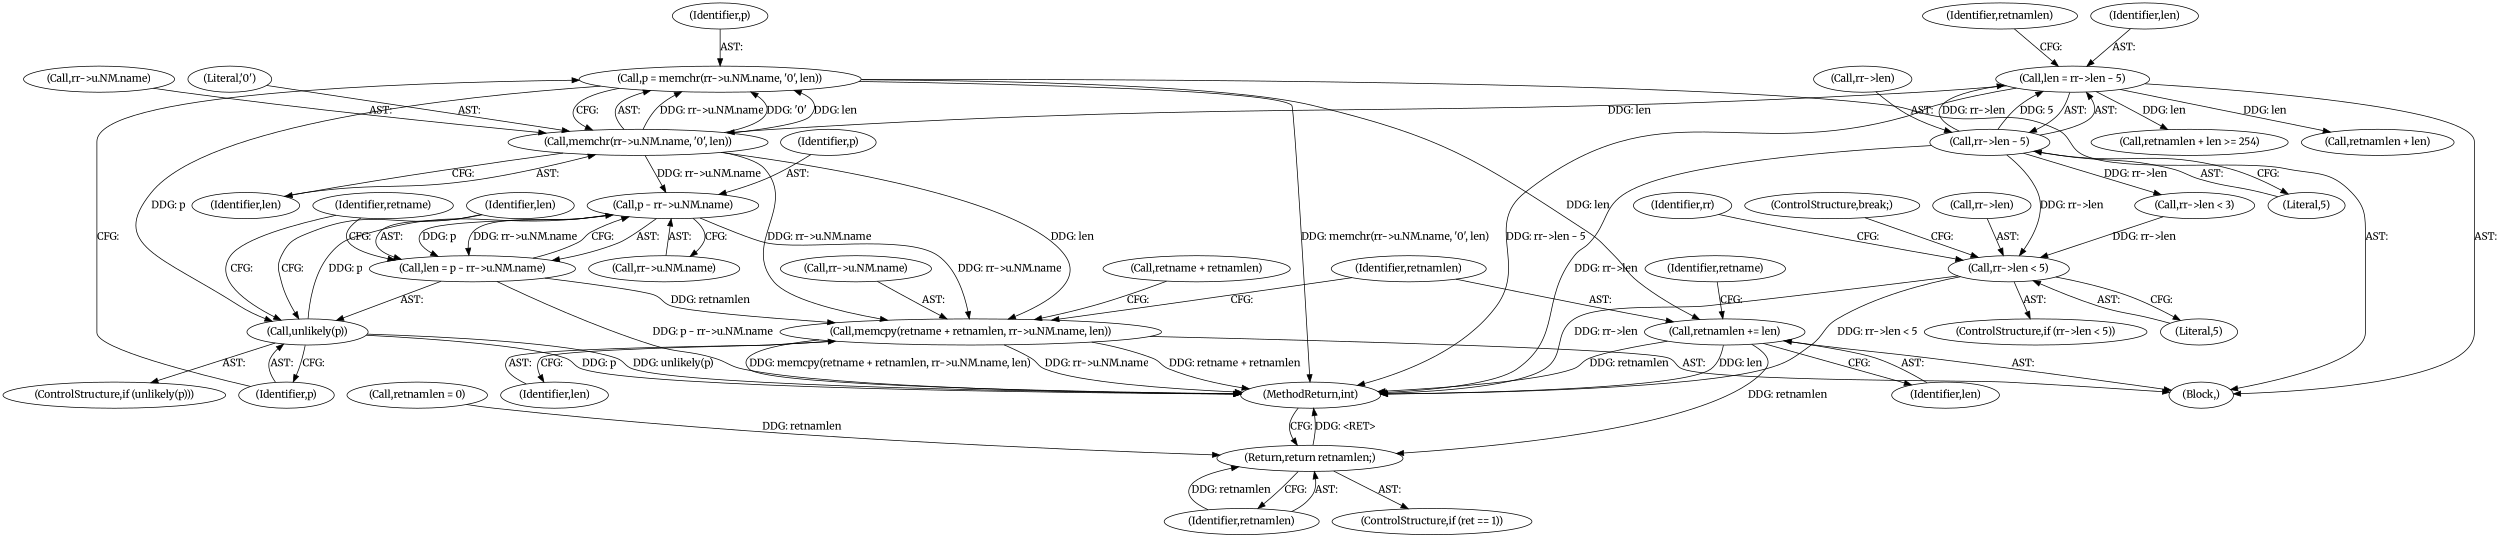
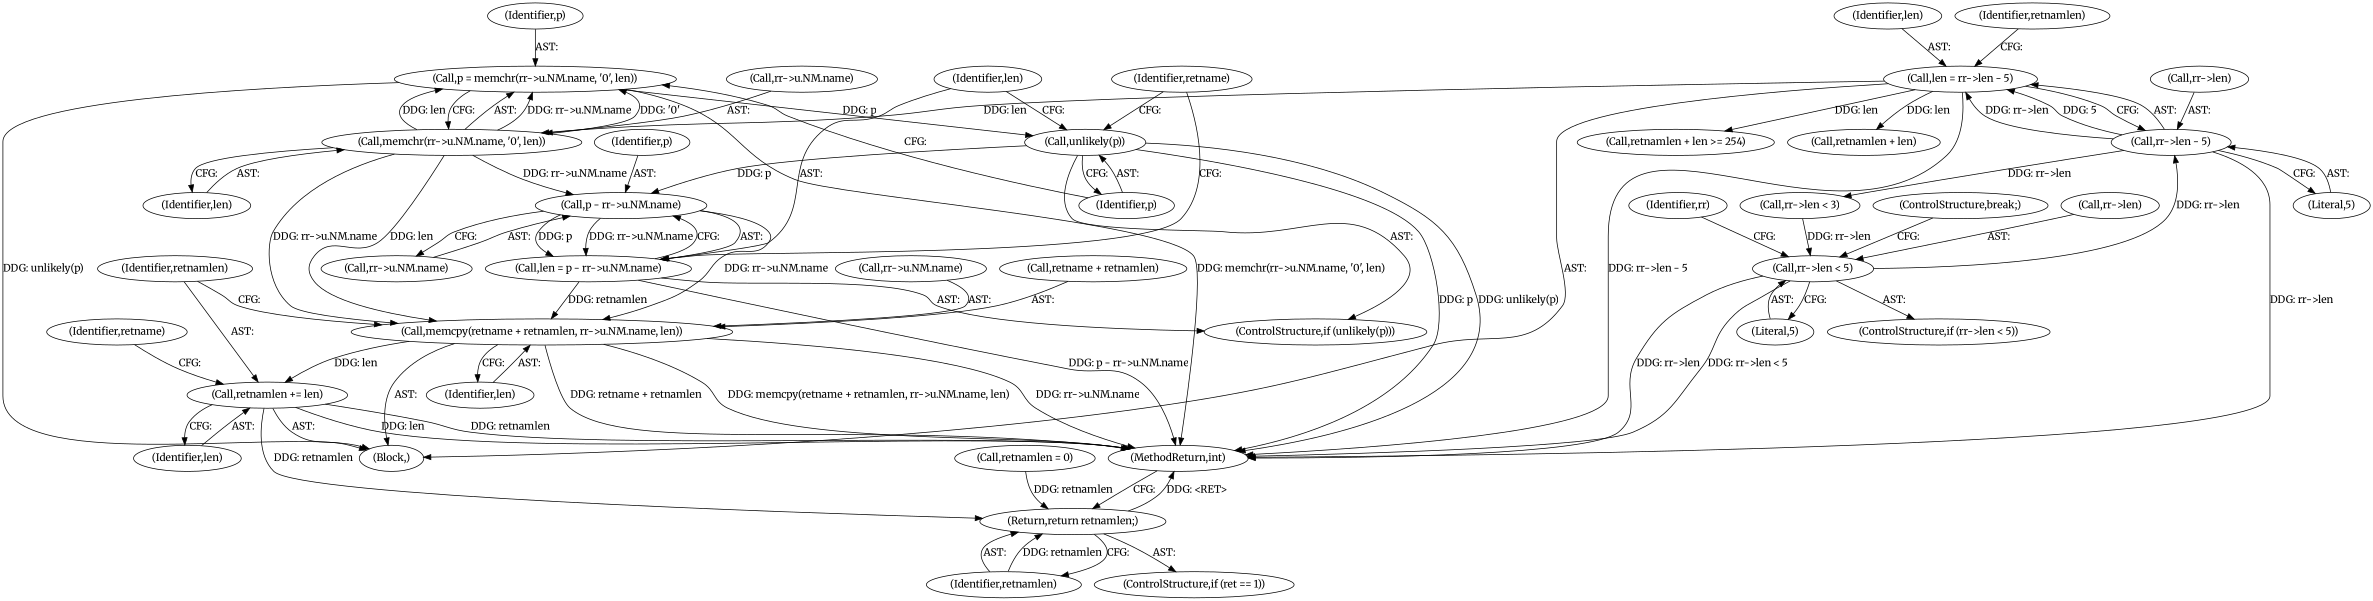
node "(Literal,'0')": removed
edge "(Call,p = memchr(rr->u.NM.name, '0', len))" -> "(Call,retnamlen += len)": now "(Call,memcpy(retname + retnamlen, rr->u.NM.name, len))" -> "(Call,retnamlen += len)"
edge "(Call,len = rr->len - 5)" -> "(Call,rr->len - 5)": label "AST: " -> "CFG: "
edge "(Call,rr->len - 5)" -> "(Call,rr->len < 5)": reversed
edge "(Call,p = memchr(rr->u.NM.name, '0', len))" -> "(Block,)": label "AST: " -> "DDG: unlikely(p)"
edge "(Call,len = p - rr->u.NM.name)" -> "(Call,unlikely(p))": now "(Call,len = p - rr->u.NM.name)" -> "(ControlStructure,if (unlikely(p)))"
edge "(Call,retname + retnamlen)" -> "(Call,memcpy(retname + retnamlen, rr->u.NM.name, len))": label "CFG: " -> "AST: "
